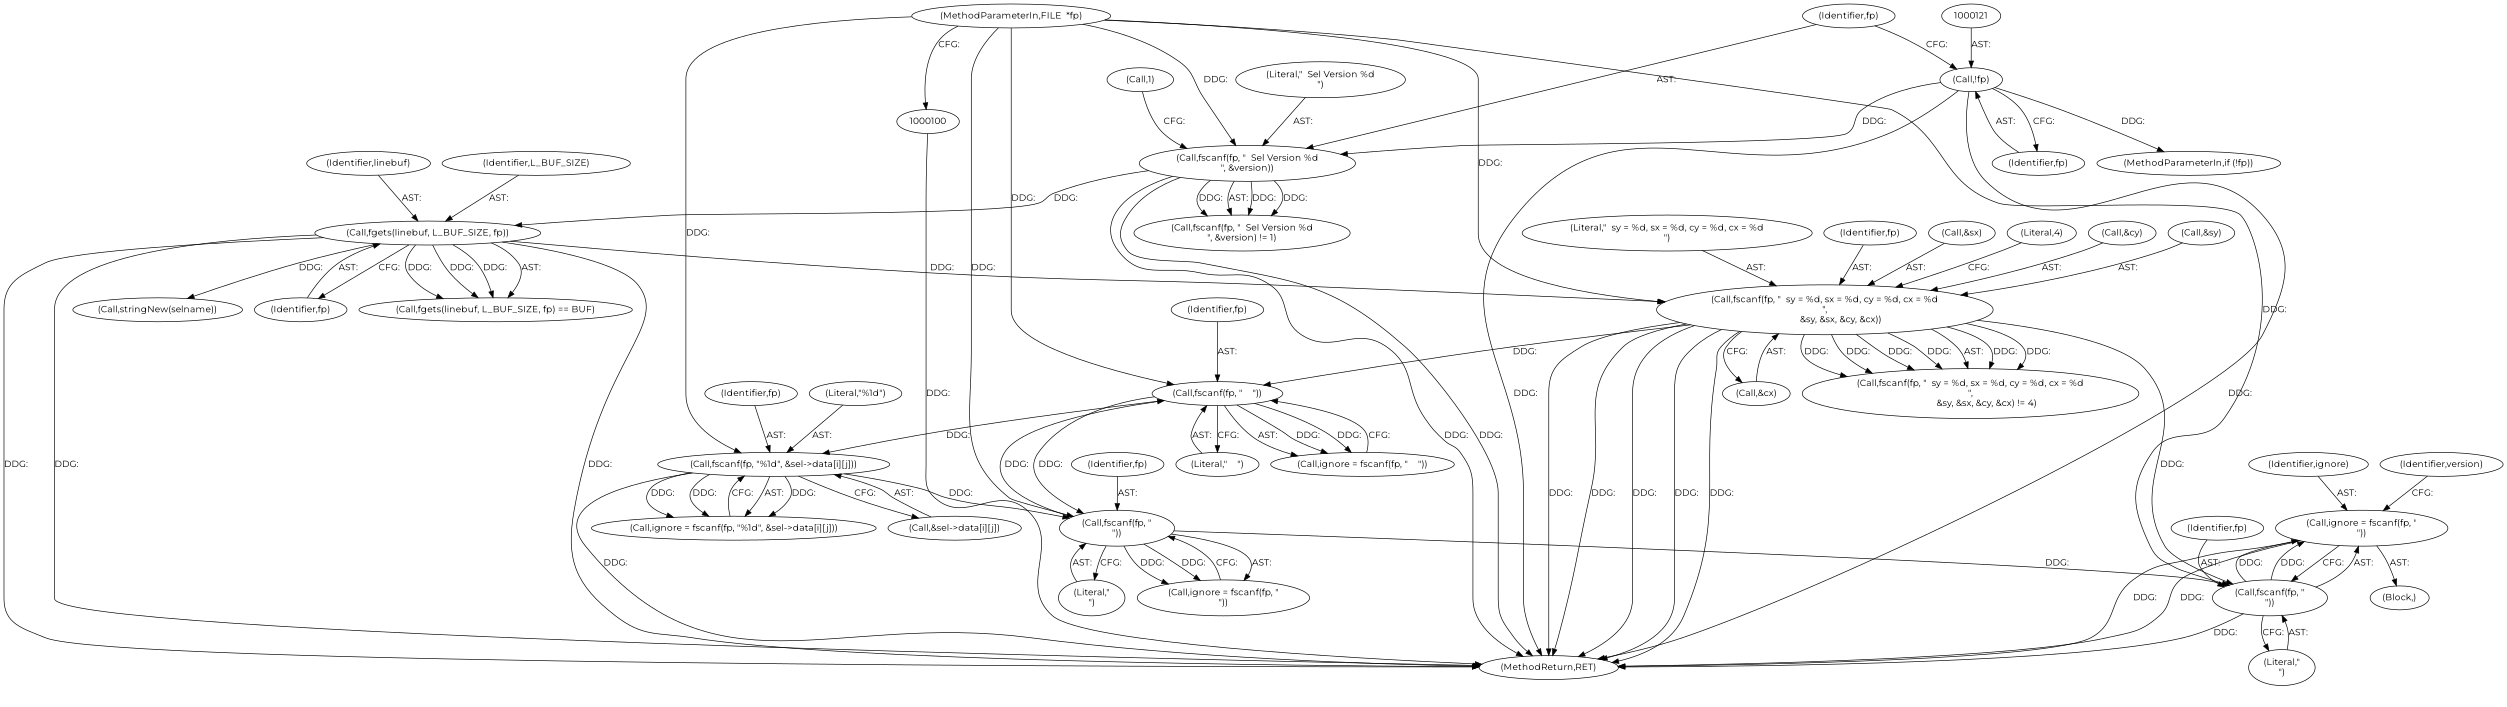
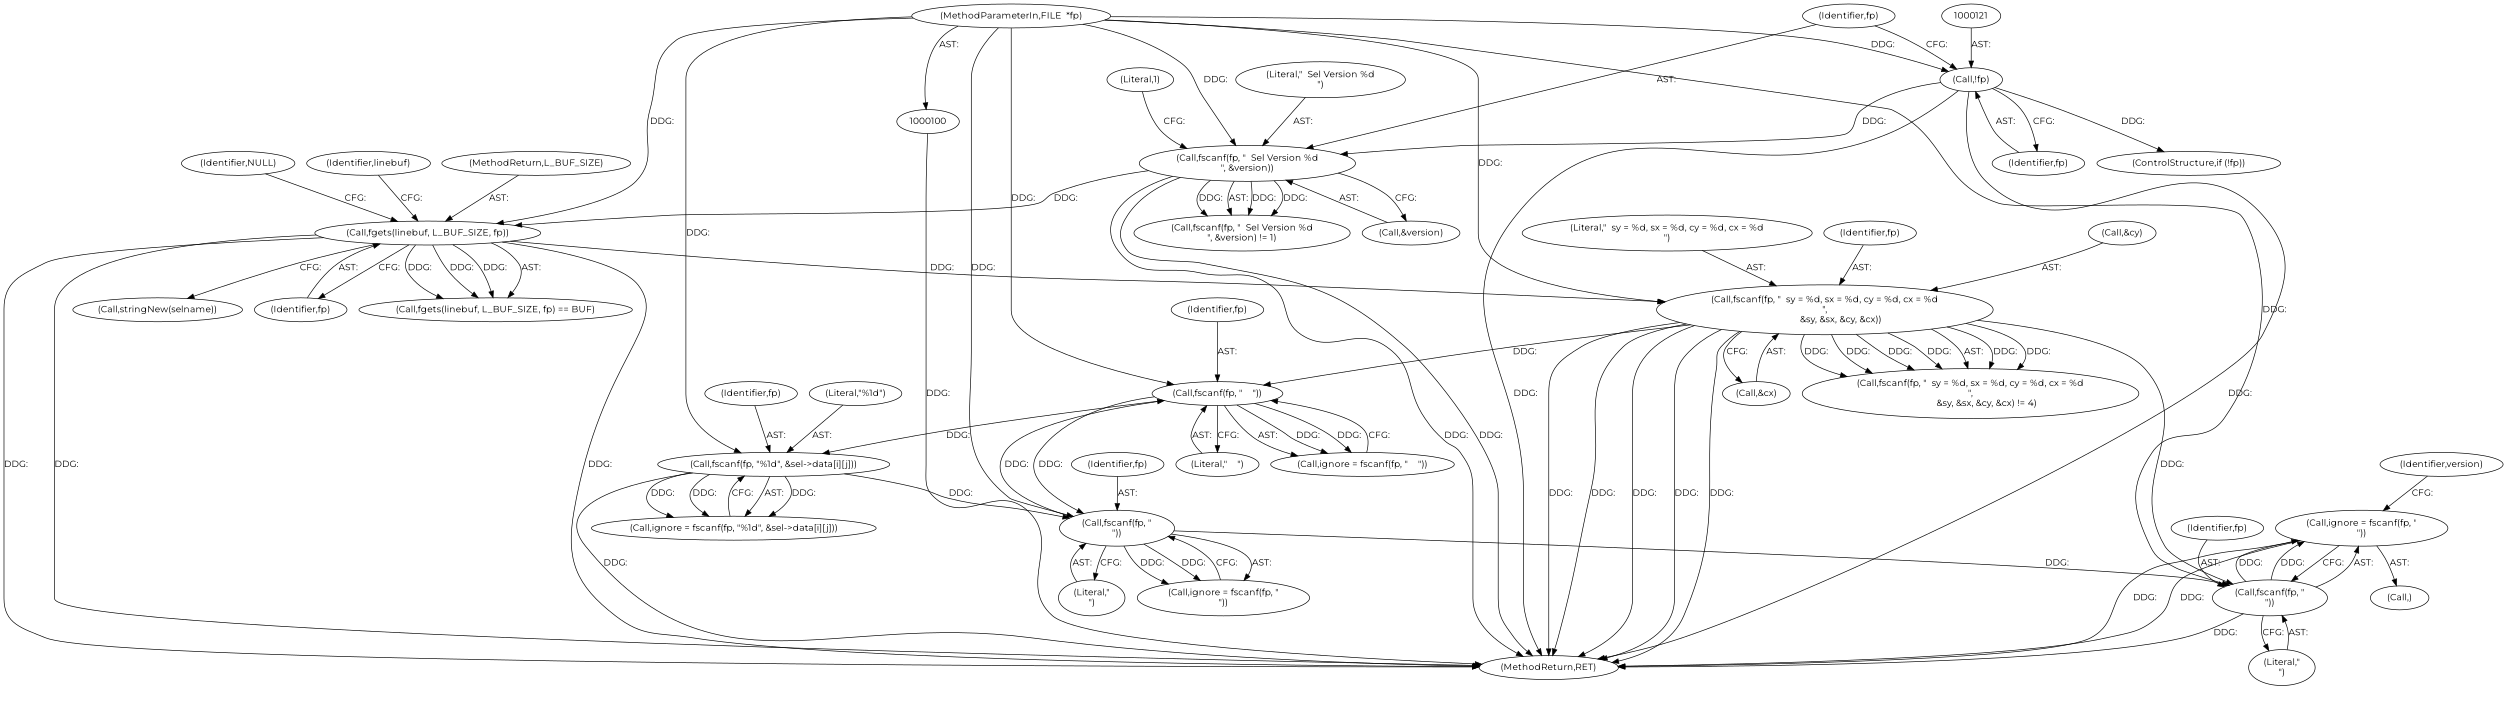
edge "(MethodParameterIn,FILE  *fp)" -> "(Call,!fp)": added, label "DDG:"
edge "(MethodParameterIn,FILE  *fp)" -> "1000100": label "CFG: " -> "AST: "
edge "(MethodParameterIn,FILE  *fp)" -> "(Call,fgets(linebuf, L_BUF_SIZE, fp))": added, label "DDG:"
node "(Call,1)": label "(Call,1)" -> "(Literal,1)"
node "(Identifier,NULL)": added
node "(Identifier,L_BUF_SIZE)": label "(Identifier,L_BUF_SIZE)" -> "(MethodReturn,L_BUF_SIZE)"
node "(MethodParameterIn,if (!fp))": label "(MethodParameterIn,if (!fp))" -> "(ControlStructure,if (!fp))"
edge "(Identifier,linebuf)" -> "(Call,fgets(linebuf, L_BUF_SIZE, fp))": label "AST: " -> "CFG: "
node "(Call,&version)": added
node "(Call,&sx)": removed
node "(Literal,4)": removed
node "(Call,&sy)": removed
edge "(Call,fgets(linebuf, L_BUF_SIZE, fp))" -> "(Call,stringNew(selname))": label "DDG: " -> "CFG: "
node "(Identifier,ignore)": removed
node "(Call,&sel->data[i][j])": removed
node "(Block,)": label "(Block,)" -> "(Call,)"
